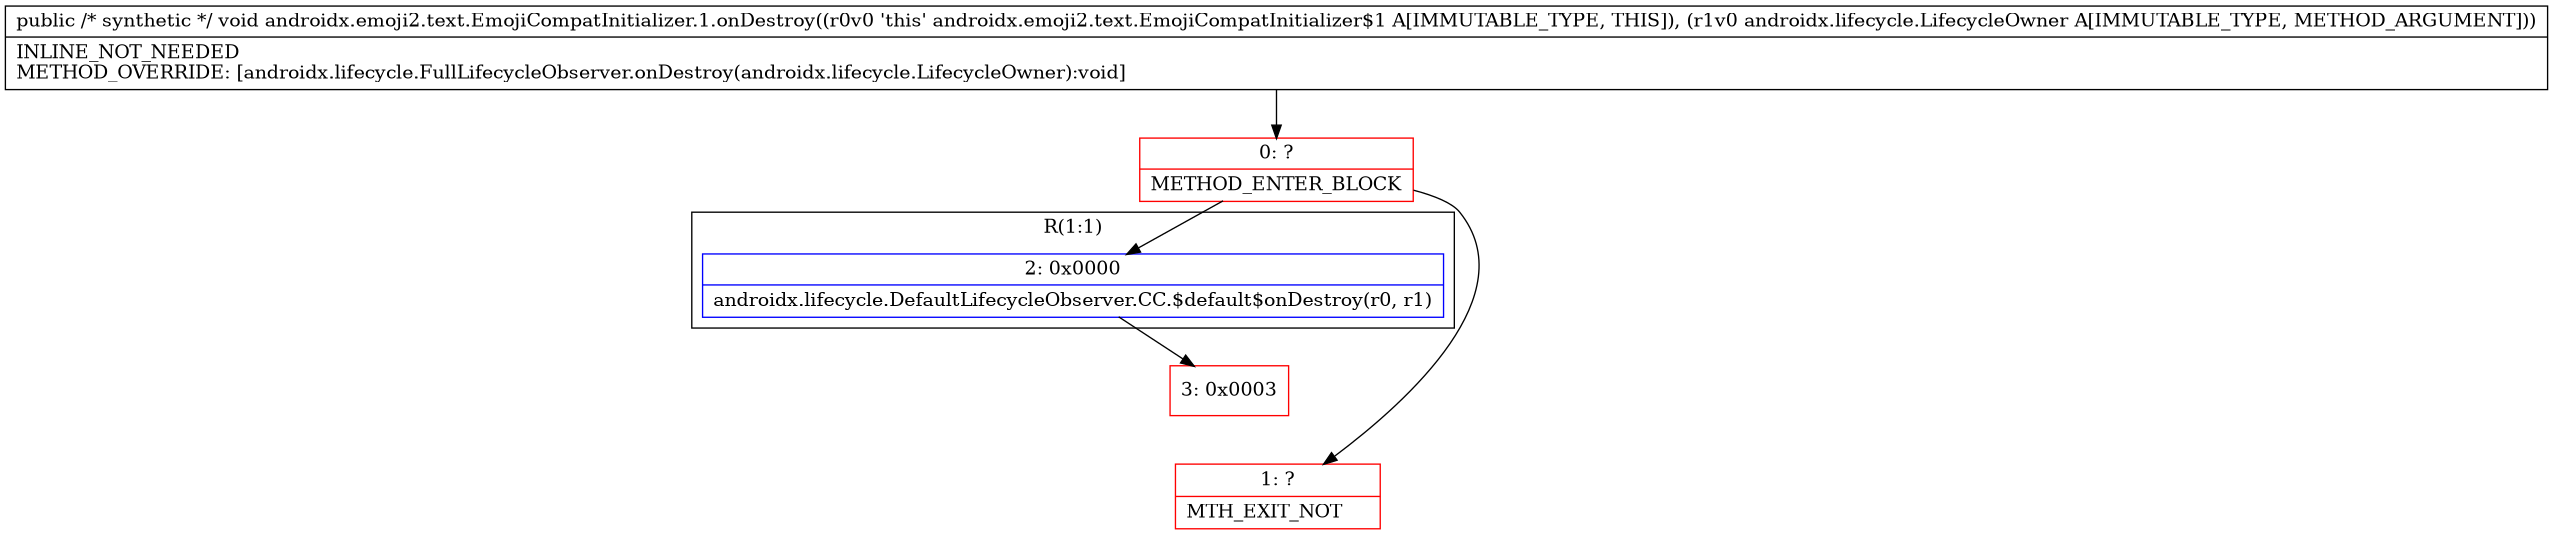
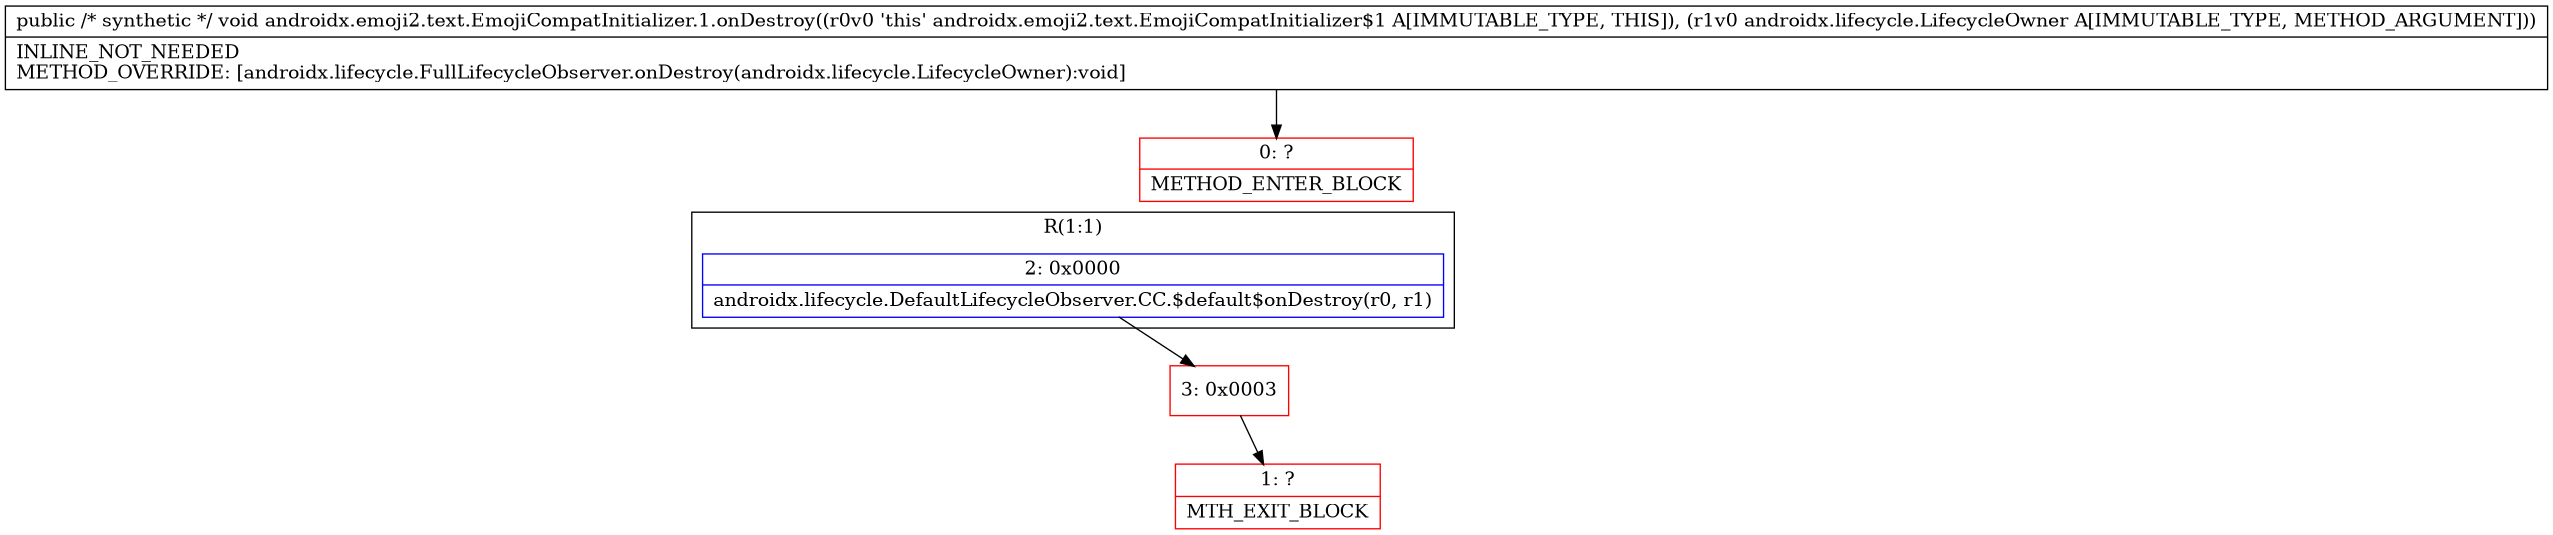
edge "0: ?" -> "2: 0x0000": removed
edge "0: ?" -> "1: ?": now "3: 0x0003" -> "1: ?"
node "1: ?": text "MTH_EXIT_NOT" -> "MTH_EXIT_BLOCK"
